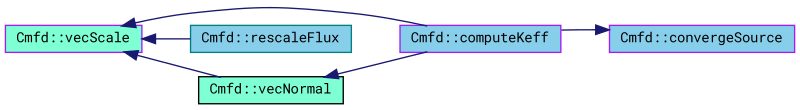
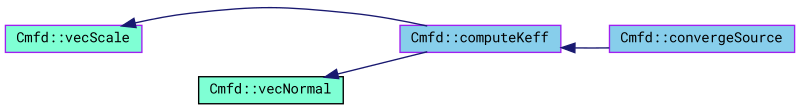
edge "Cmfd::computeKeff" -> "Cmfd::convergeSource": reversed
node "Cmfd::rescaleFlux": removed
edge "Cmfd::vecNormal" -> "Cmfd::vecScale": removed
